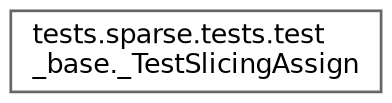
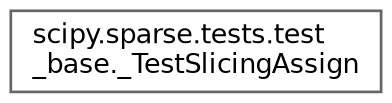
node "tests.sparse.tests.test _base._TestSlicingAssign": label "tests.sparse.tests.test _base._TestSlicingAssign" -> "scipy.sparse.tests.test _base._TestSlicingAssign"
